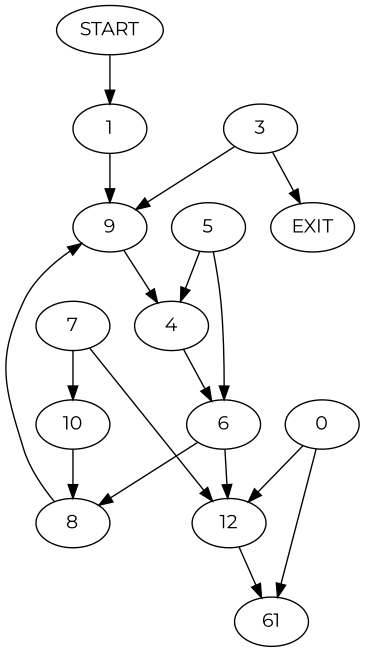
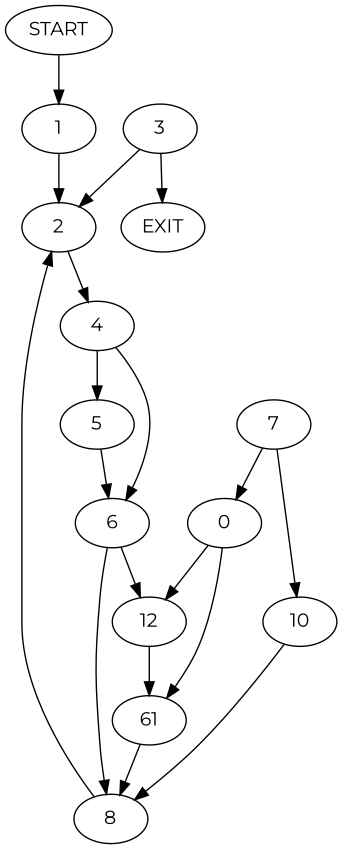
node "9": label "9" -> "2"
edge "5" -> "4": reversed
edge "7" -> "12": now "7" -> "0"
edge "61" -> "8": added
